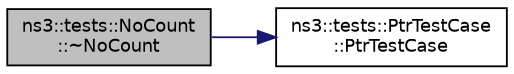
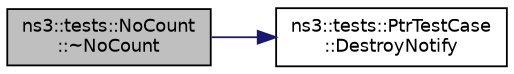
node "ns3::tests::PtrTestCase ::PtrTestCase": label "ns3::tests::PtrTestCase ::PtrTestCase" -> "ns3::tests::PtrTestCase ::DestroyNotify"
